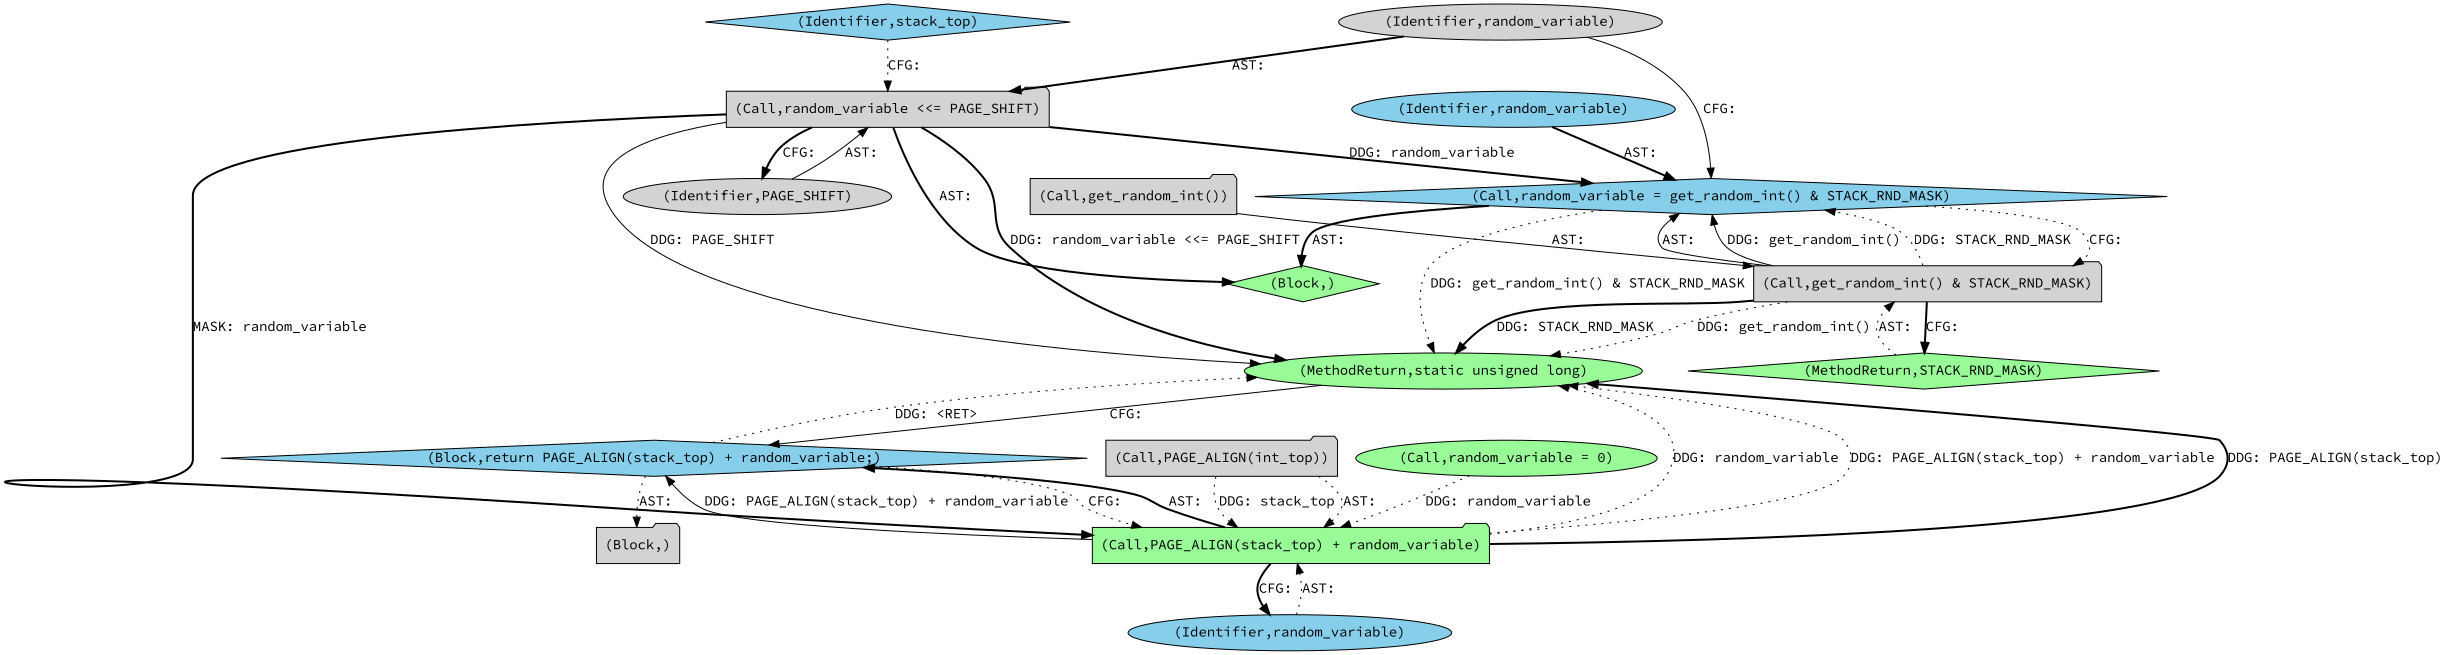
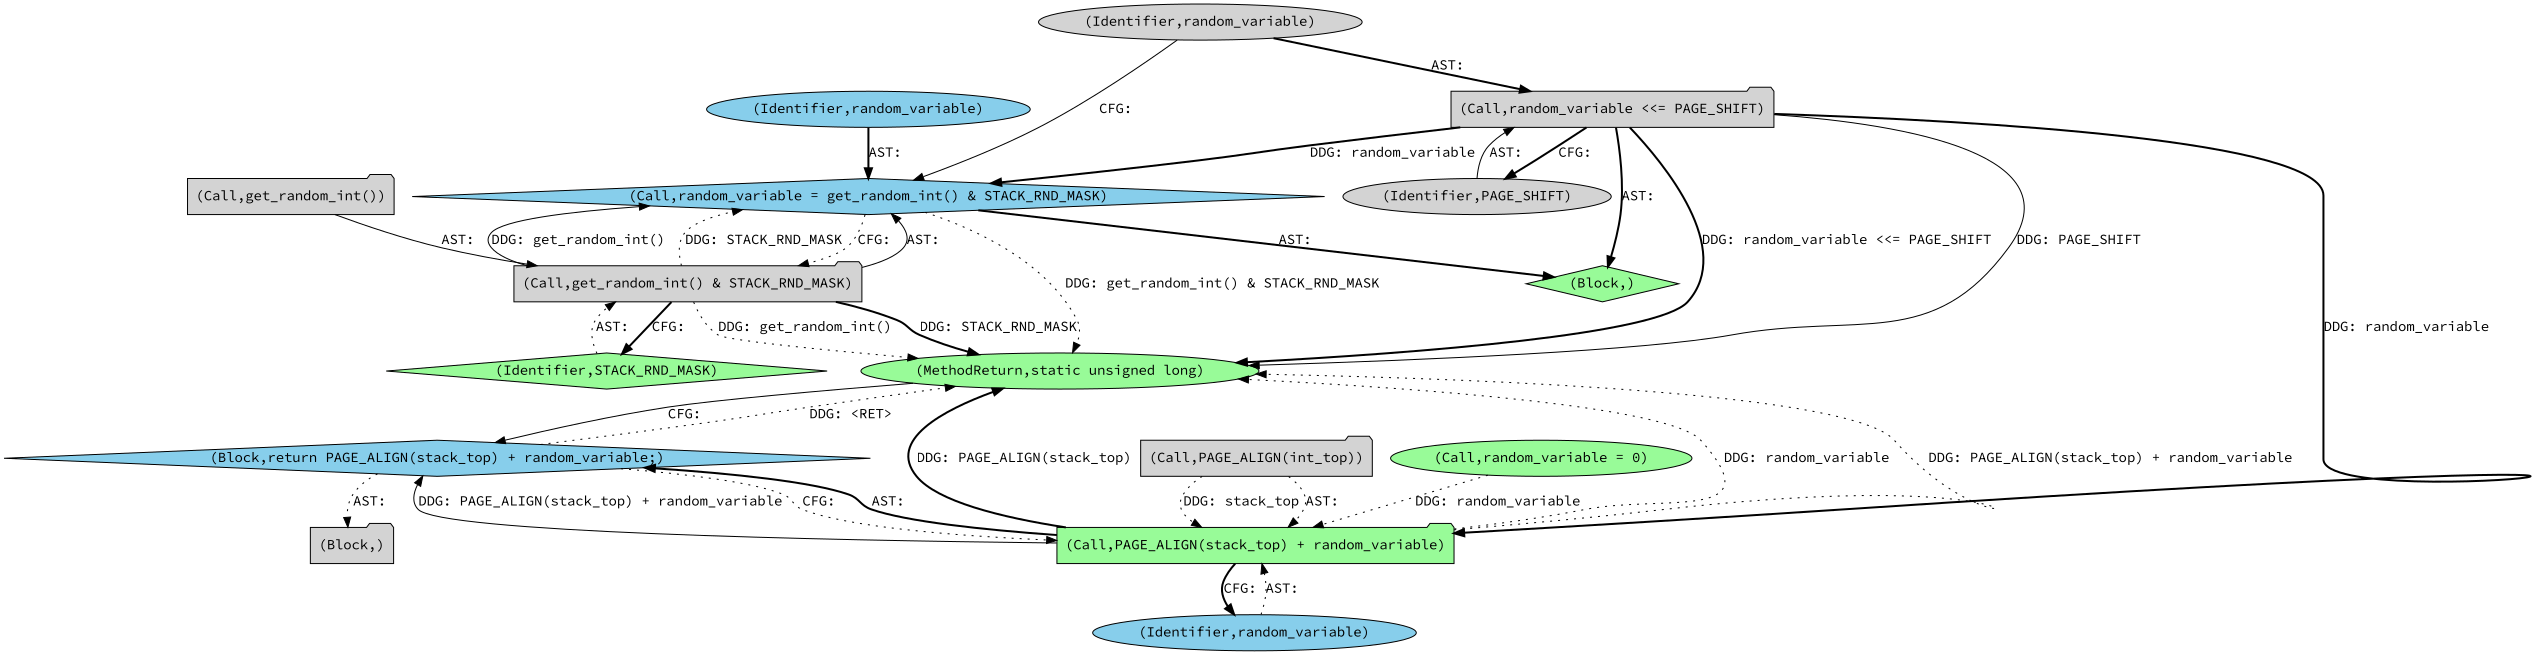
node "(Identifier,stack_top)": removed
edge "(Call,random_variable <<= PAGE_SHIFT)" -> "(Call,PAGE_ALIGN(stack_top) + random_variable)": label "MASK: random_variable" -> "DDG: random_variable"
node "(MethodReturn,STACK_RND_MASK)": label "(MethodReturn,STACK_RND_MASK)" -> "(Identifier,STACK_RND_MASK)"
